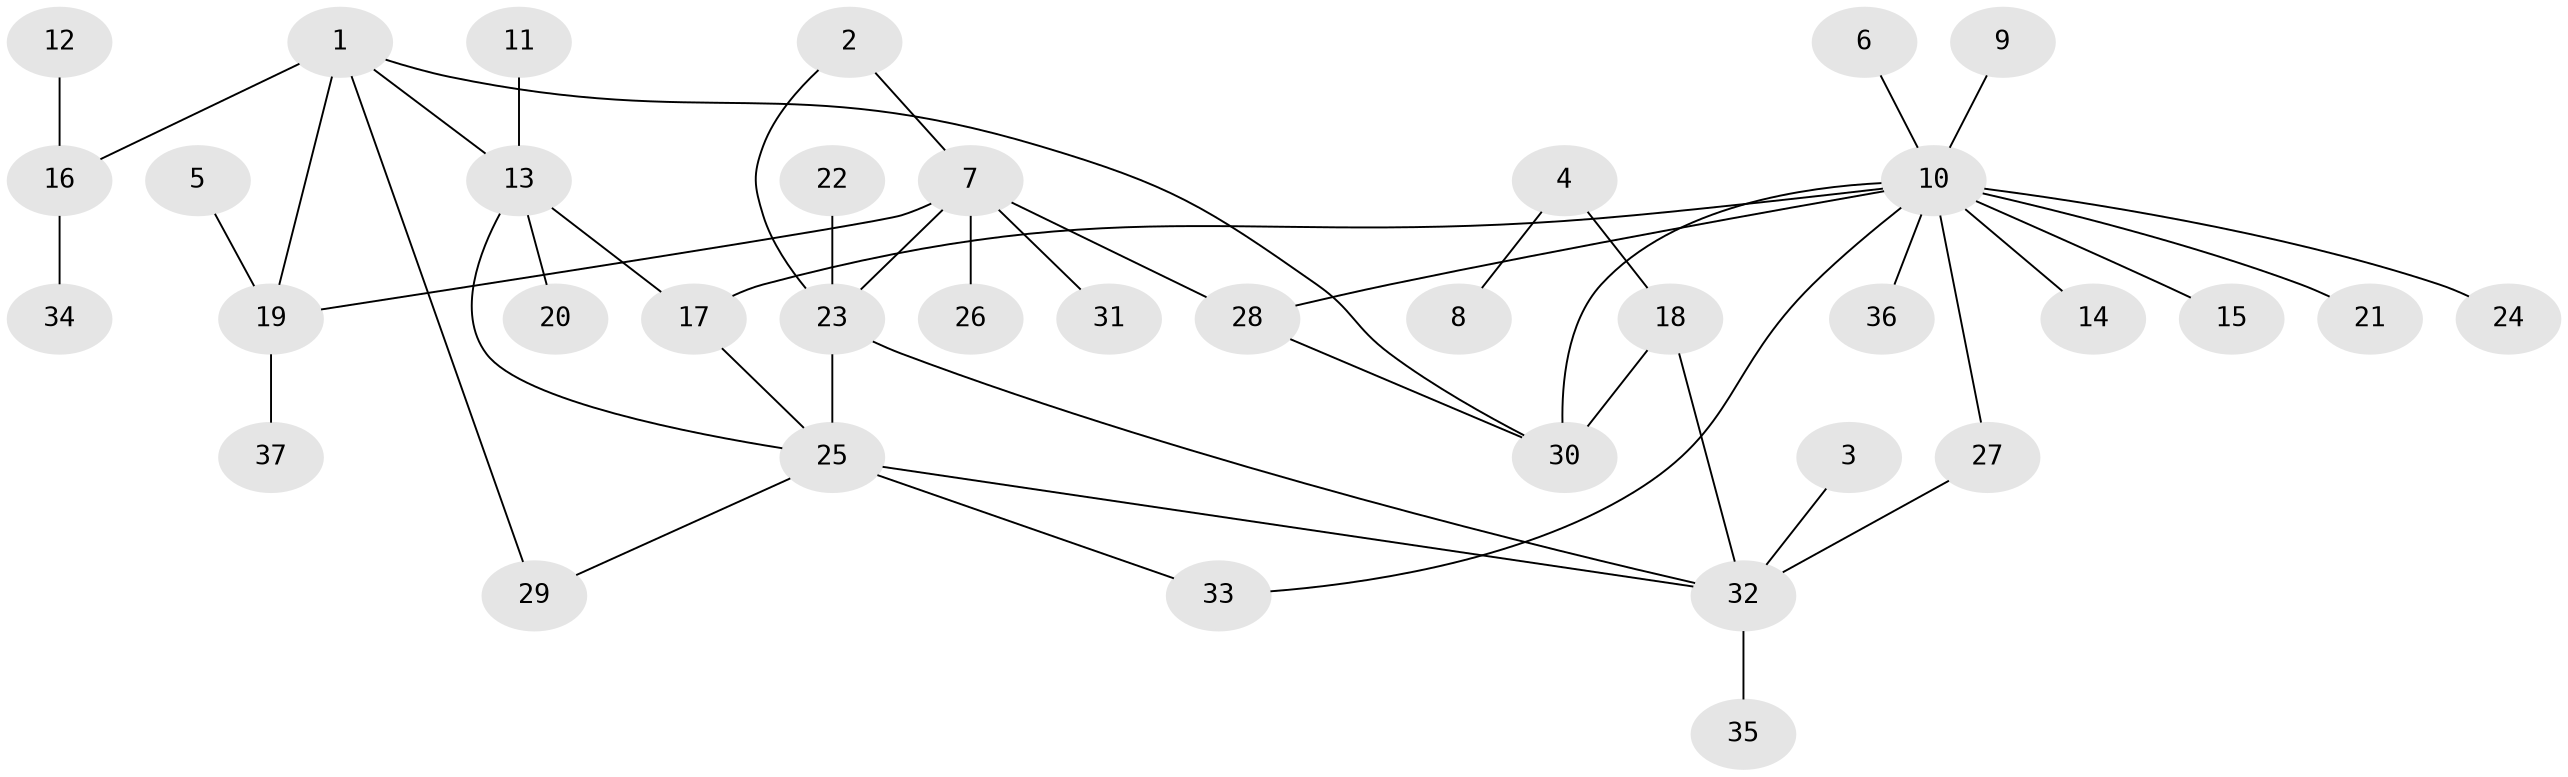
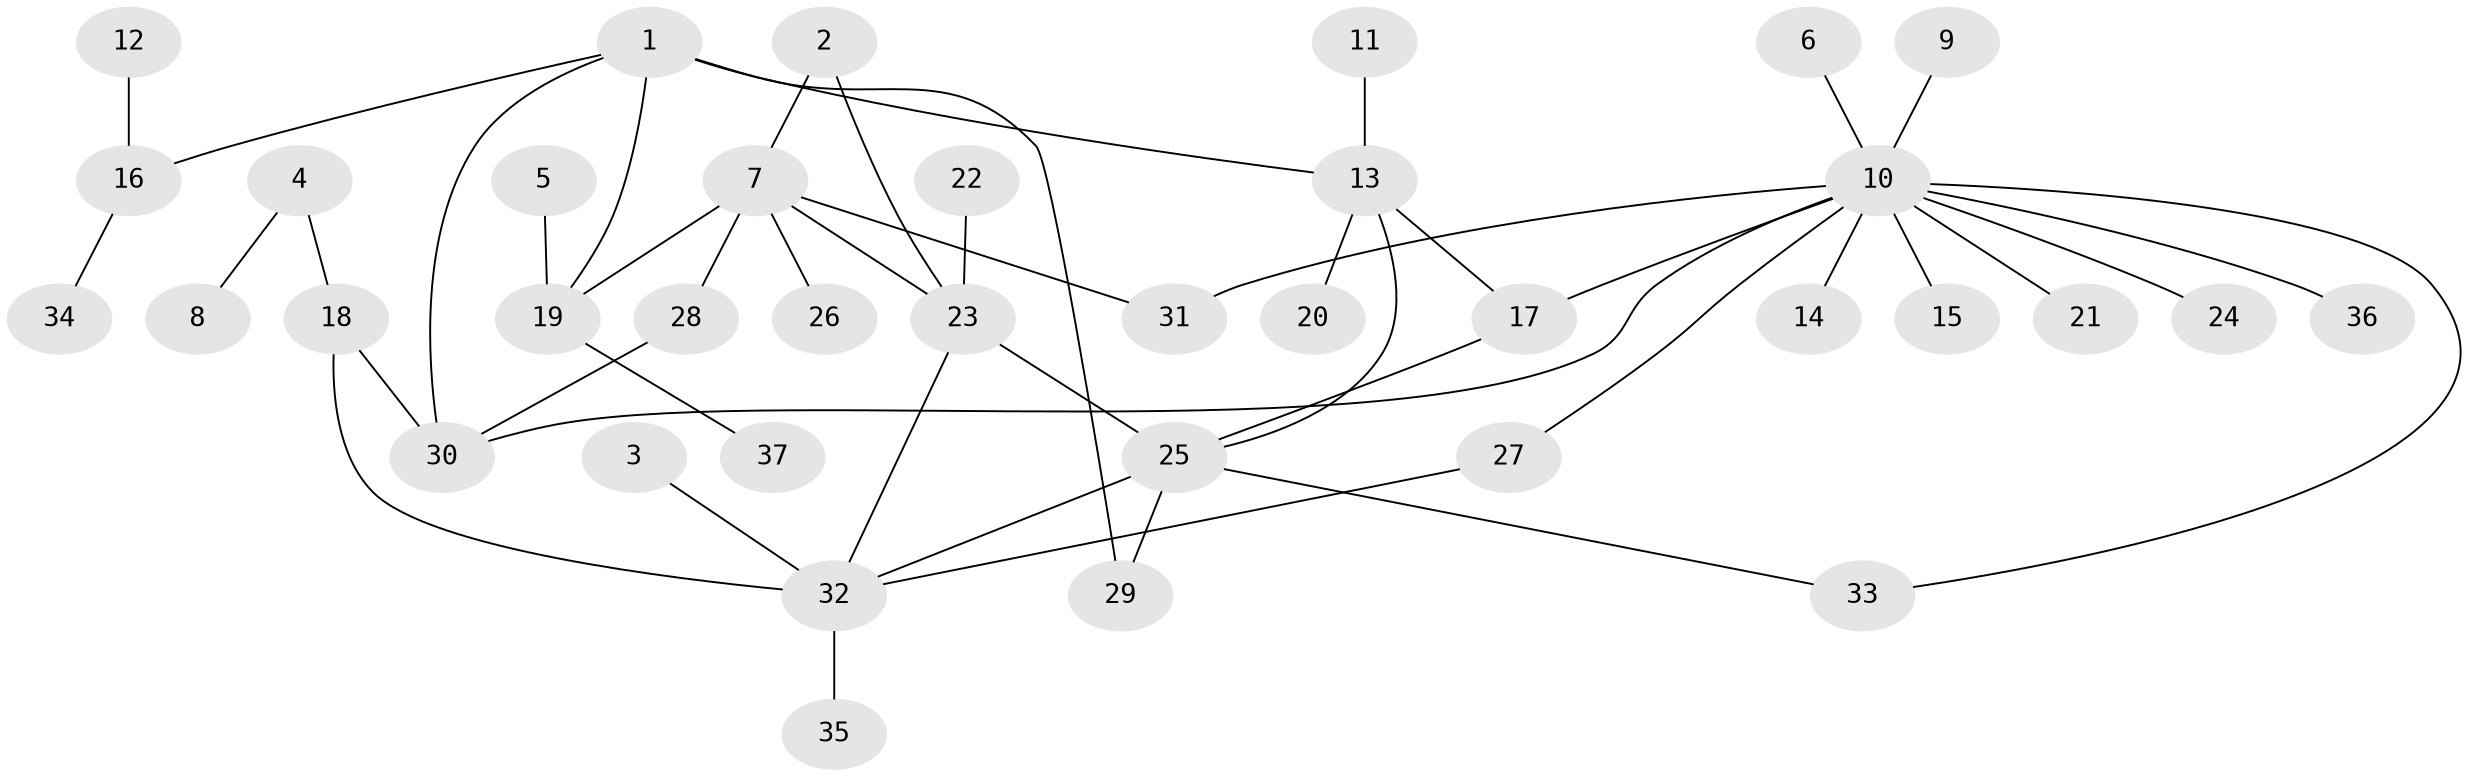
edge "10" -- "28": now "10" -- "31"
